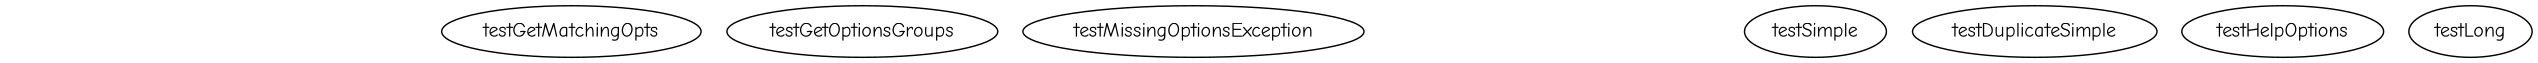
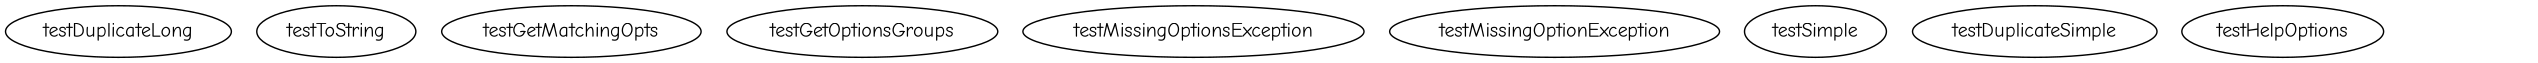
node "testDuplicateLong": added
node "testToString": added
node "testMissingOptionException": added
node "testLong": removed
